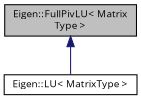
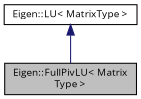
edge "Eigen::LU< MatrixType >" -> "Eigen::FullPivLU< Matrix Type >": reversed
